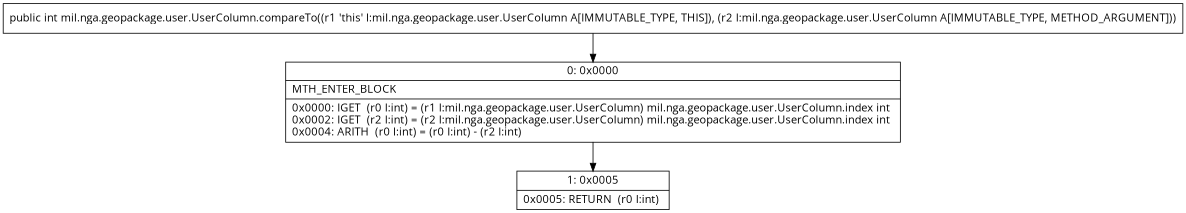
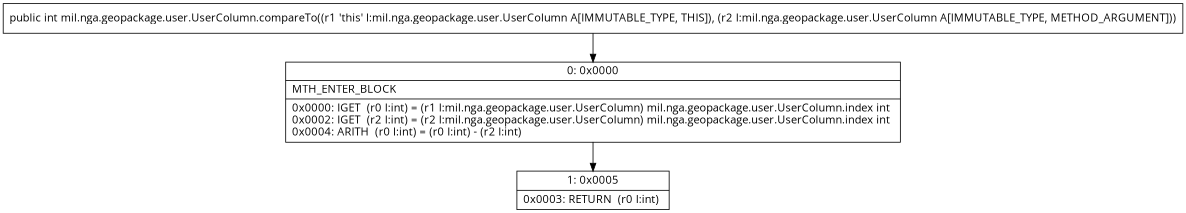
node "1: 0x0005": text "0x0005: RETURN  (r0 I:int)" -> "0x0003: RETURN  (r0 I:int)"
